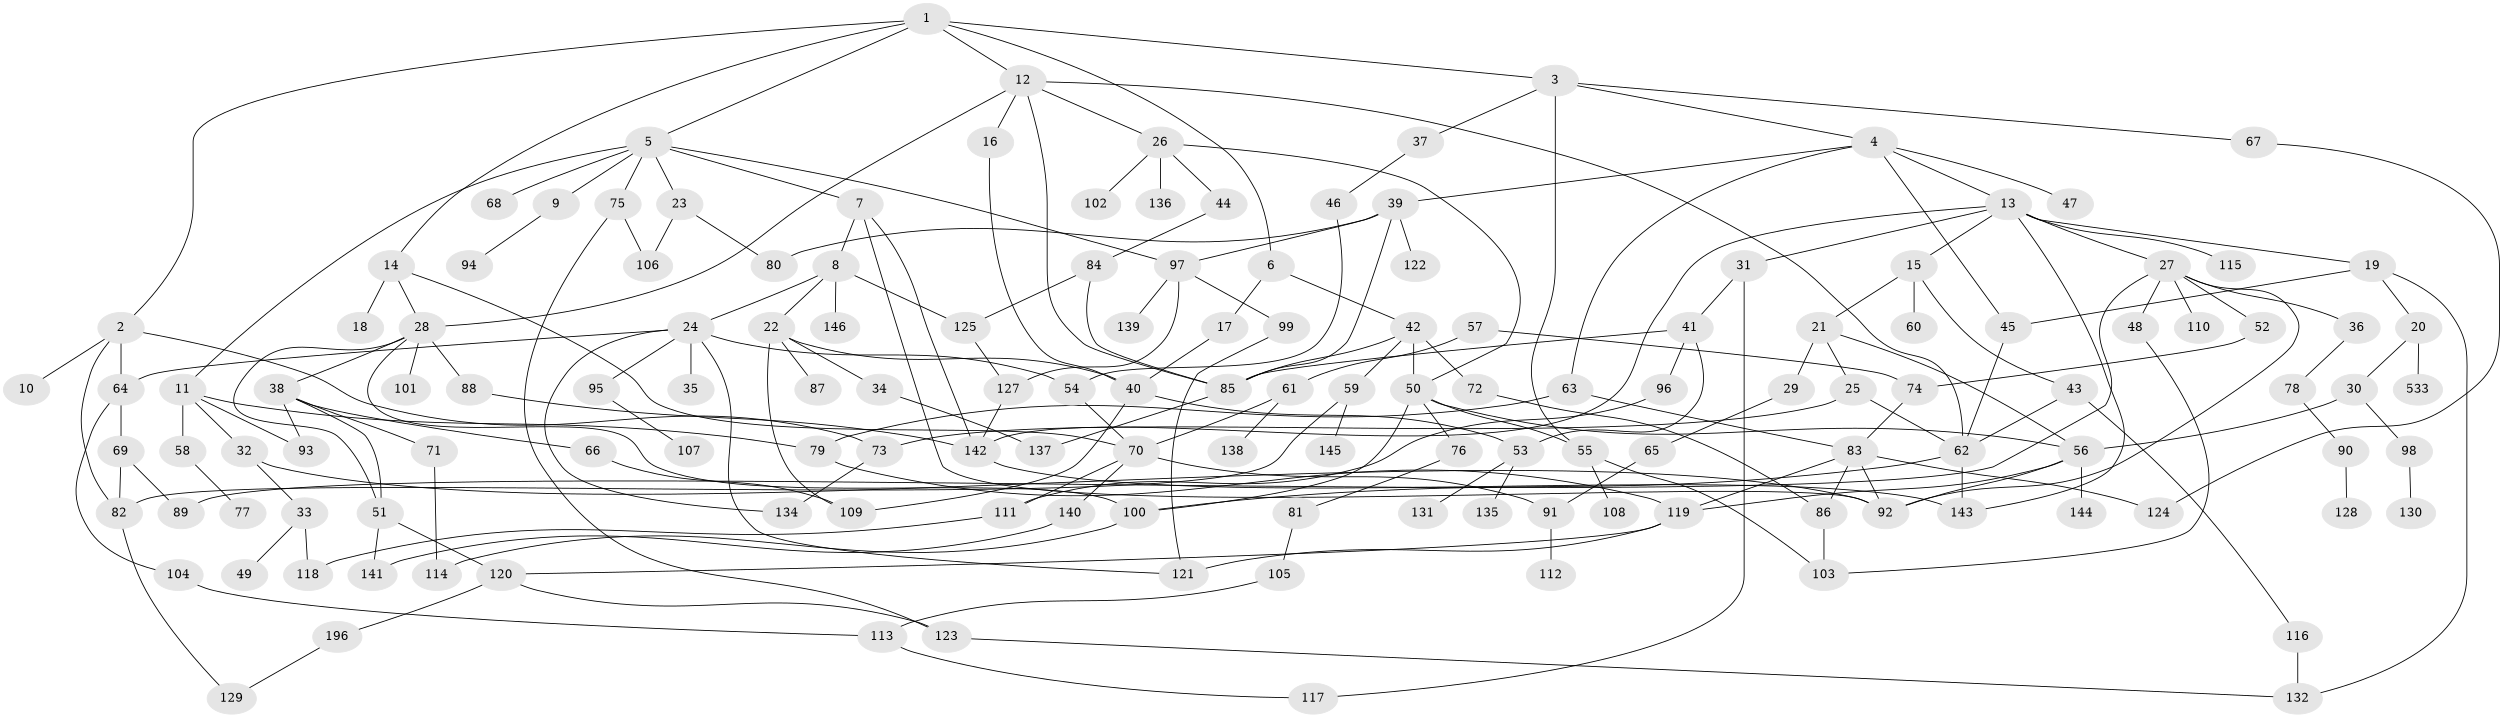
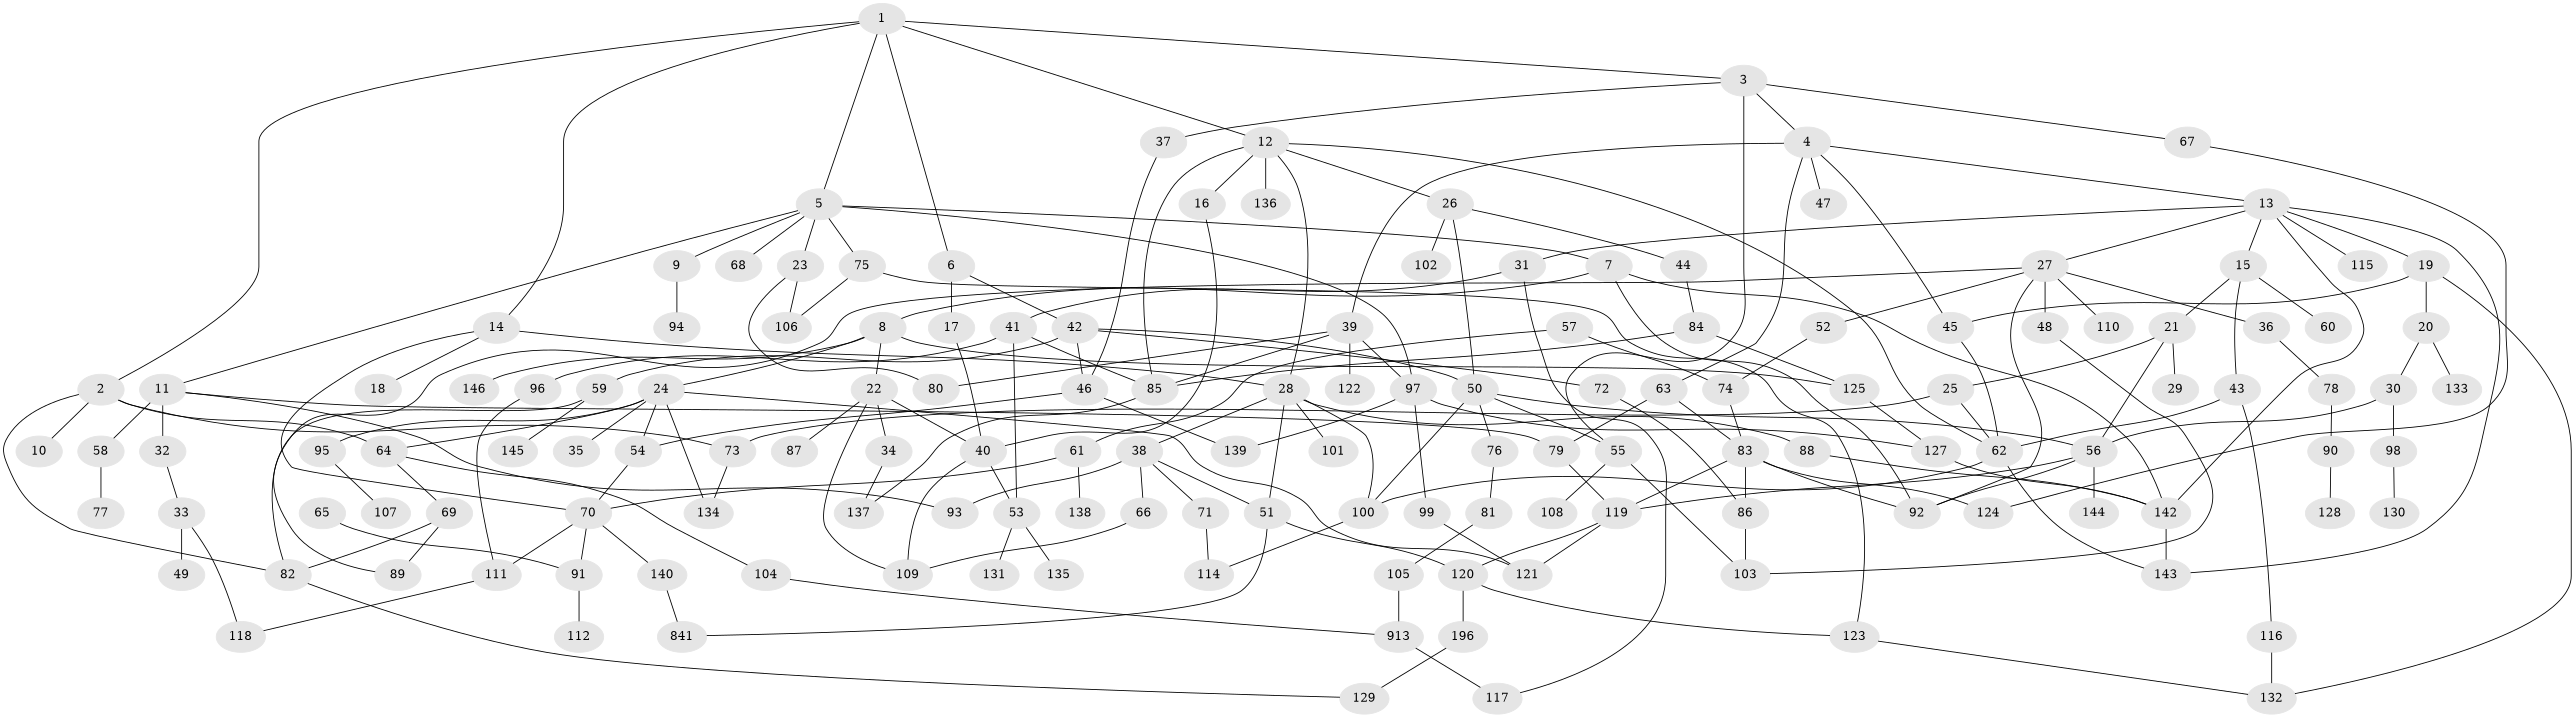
edge "26" -- "136": now "12" -- "136"
edge "42" -- "85": now "42" -- "46"
node "533": label "533" -> "133"
edge "46" -- "139": added
edge "29" -- "65": removed
edge "32" -- "92": removed
node "141": label "141" -> "841"
node "113": label "113" -> "913"
